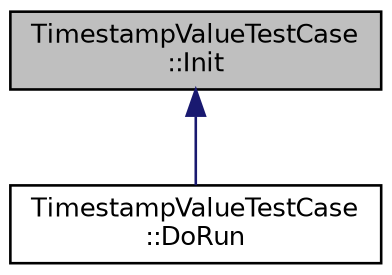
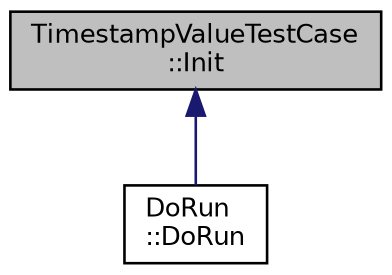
node "TimestampValueTestCase ::DoRun": label "TimestampValueTestCase ::DoRun" -> "DoRun ::DoRun"
